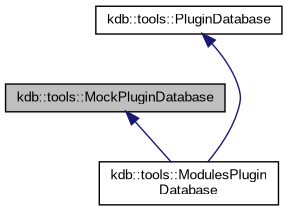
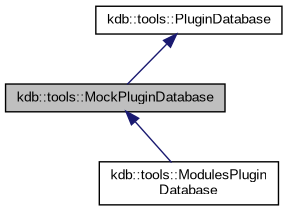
edge "kdb::tools::ModulesPlugin Database" -> "kdb::tools::PluginDatabase": now "kdb::tools::MockPluginDatabase" -> "kdb::tools::PluginDatabase"
